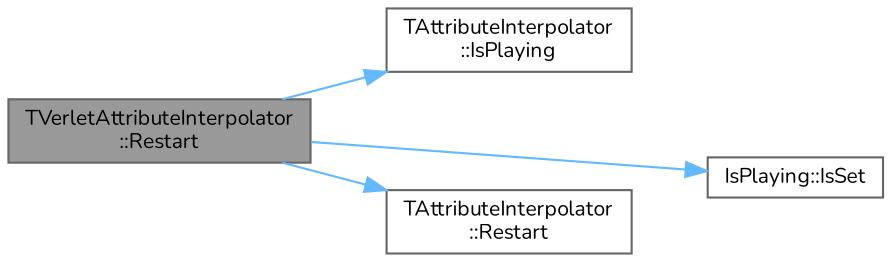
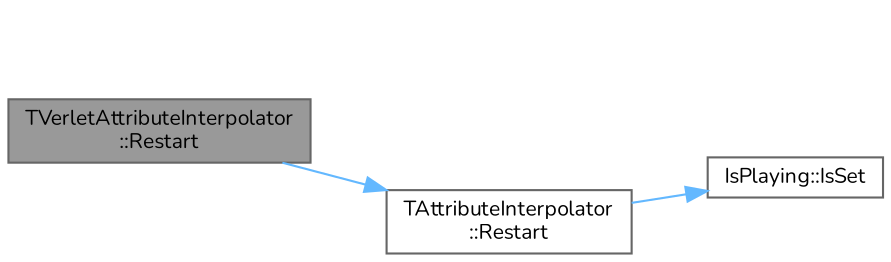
node "TAttributeInterpolator ::IsPlaying": removed
edge "TVerletAttributeInterpolator ::Restart" -> "IsPlaying::IsSet": now "TAttributeInterpolator ::Restart" -> "IsPlaying::IsSet"
